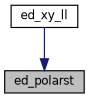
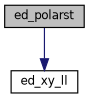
edge "ed_xy_ll" -> "ed_polarst": reversed
